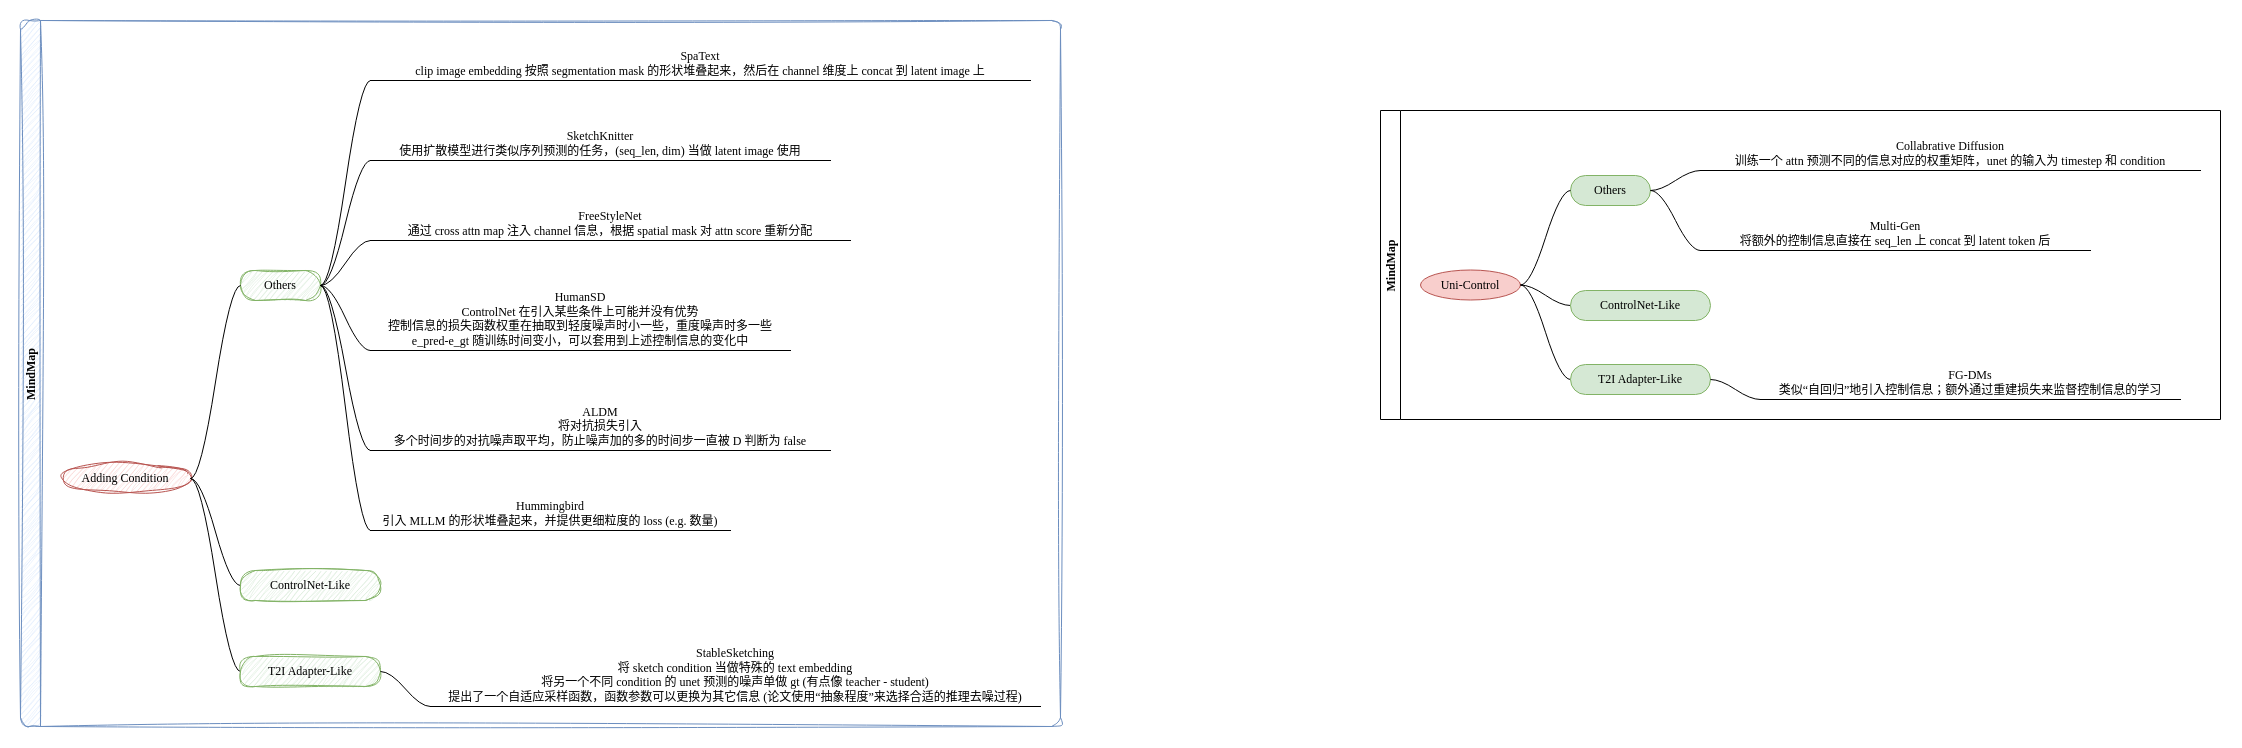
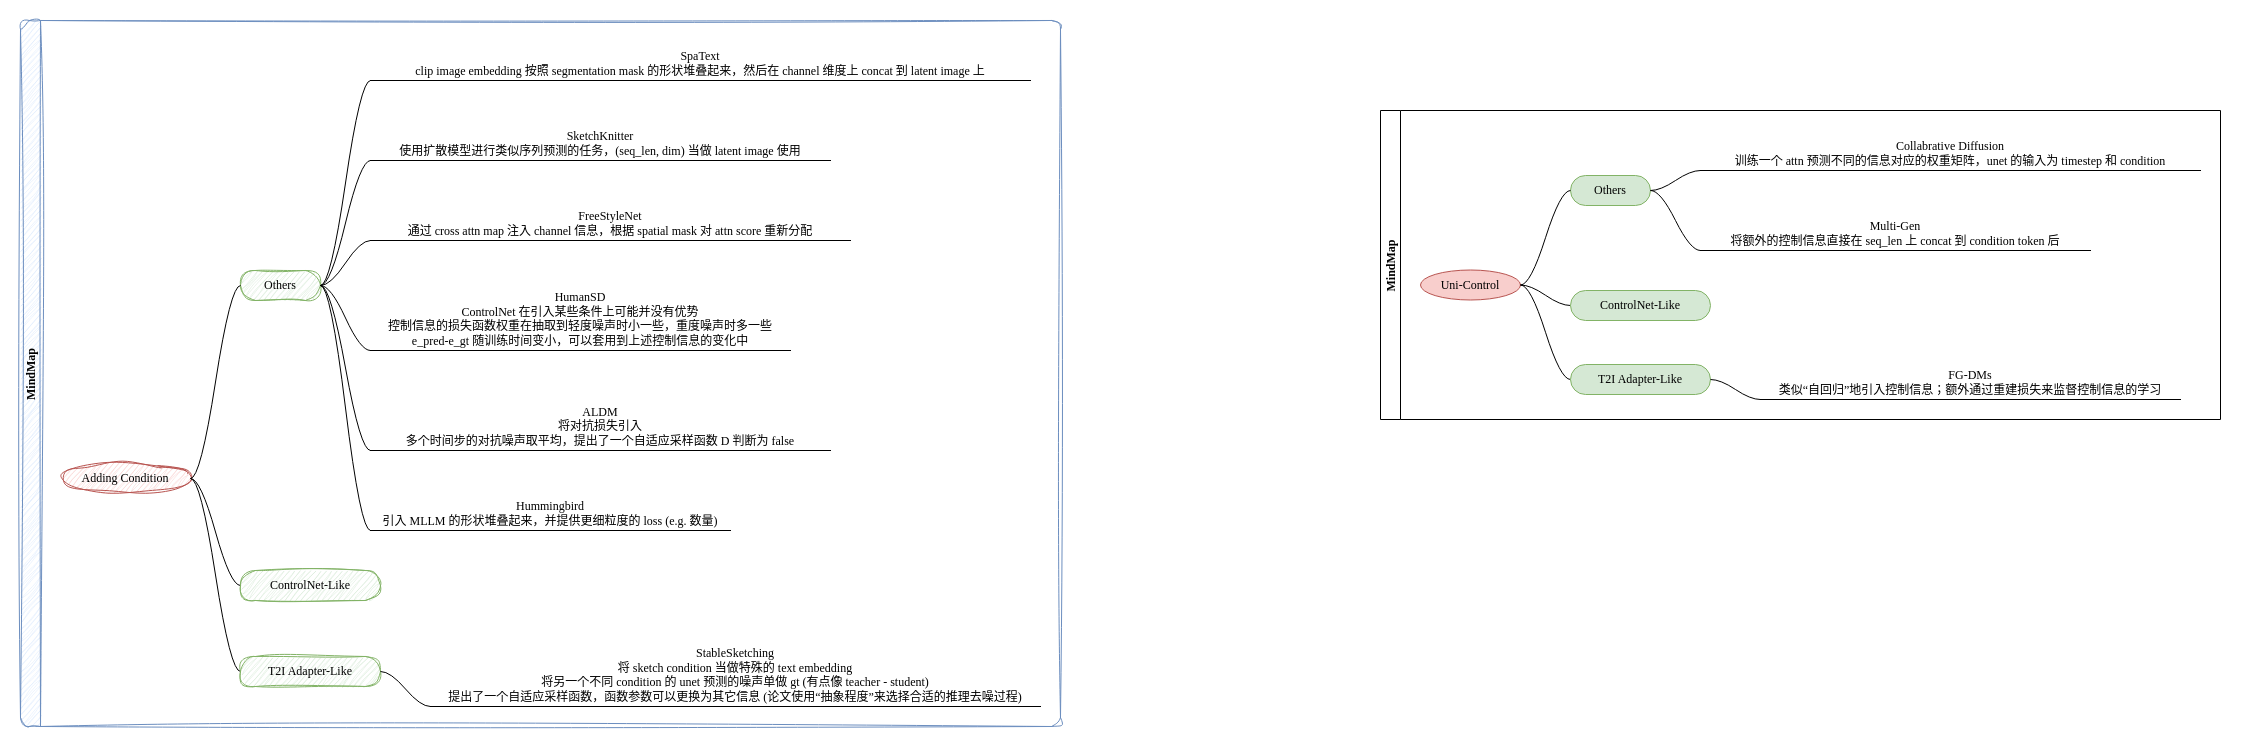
node "Multi-Gen 将额外的控制信息直接在 seq_len 上 concat 到 latent token 后": label "Multi-Gen 将额外的控制信息直接在 seq_len 上 concat 到 latent token 后" -> "Multi-Gen 将额外的控制信息直接在 seq_len 上 concat 到 condition token 后"
node "ALDM 将对抗损失引入 多个时间步的对抗噪声取平均，防止噪声加的多的时间步一直被 D 判断为 false": label "ALDM 将对抗损失引入 多个时间步的对抗噪声取平均，防止噪声加的多的时间步一直被 D 判断为 false" -> "ALDM 将对抗损失引入 多个时间步的对抗噪声取平均，提出了一个自适应采样函数 D 判断为 false"
